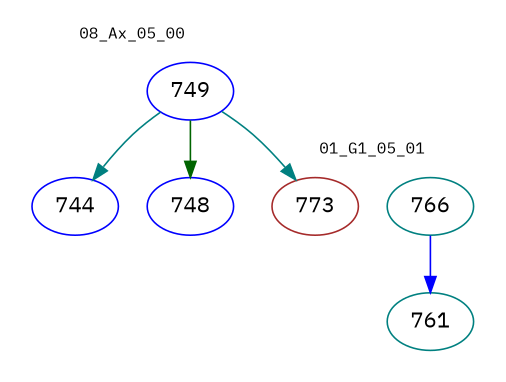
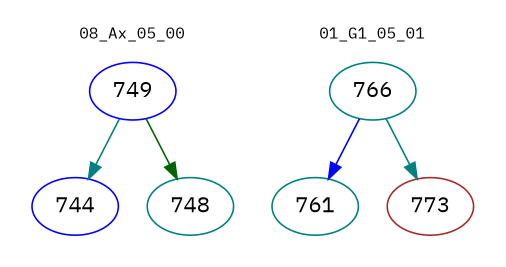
edge "749" -> "773": now "766" -> "773"
node "748": color blue -> teal
